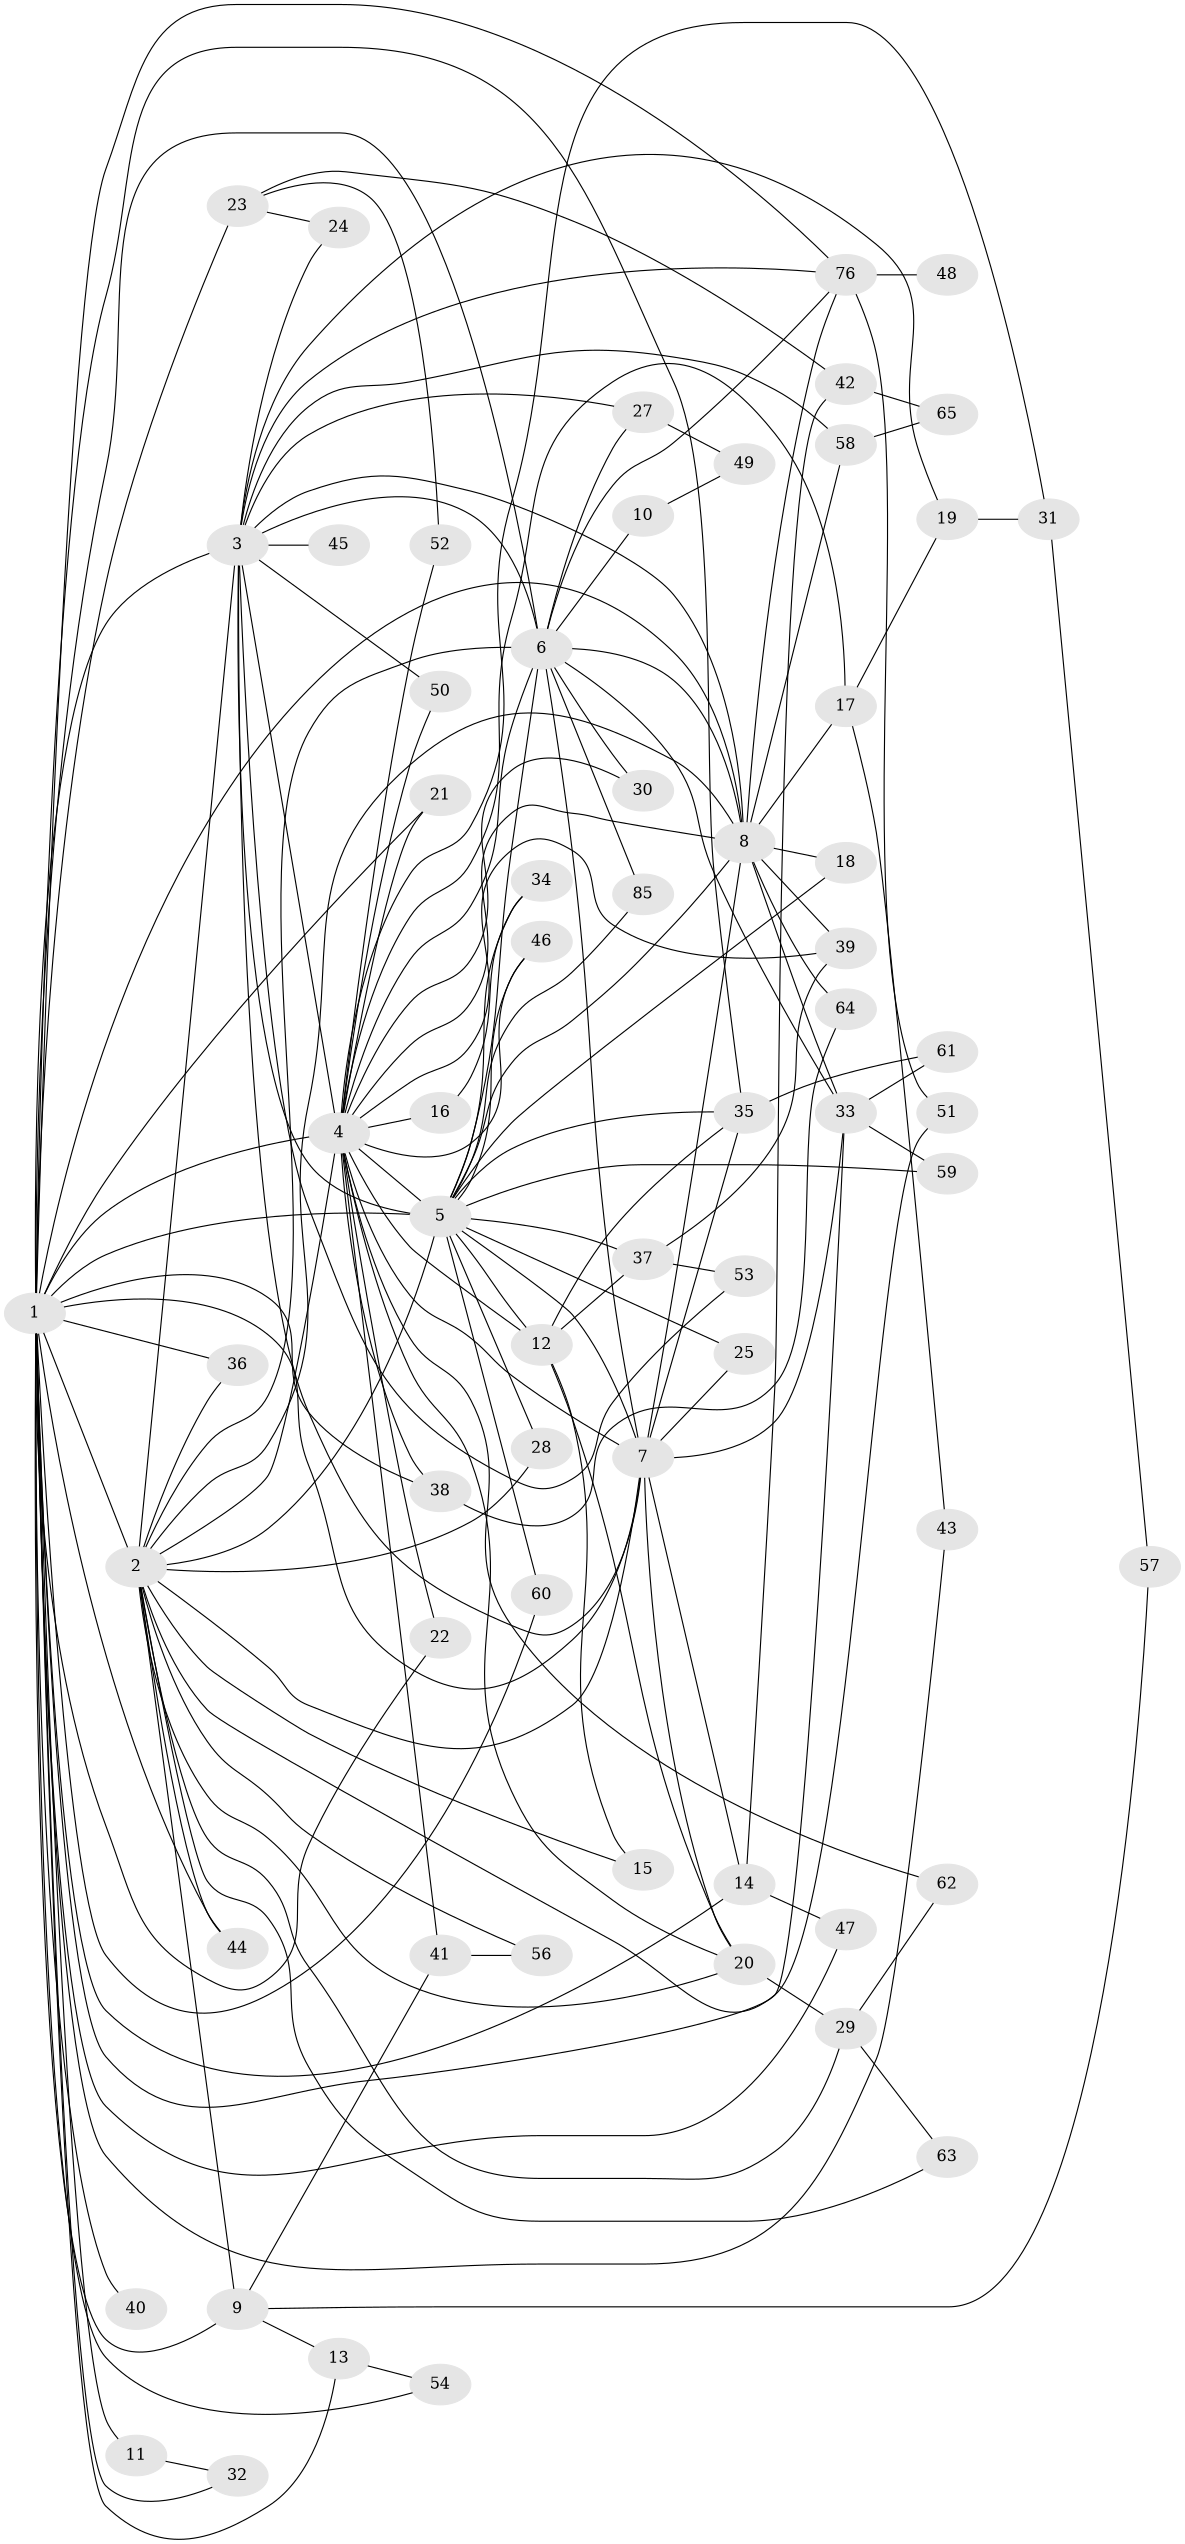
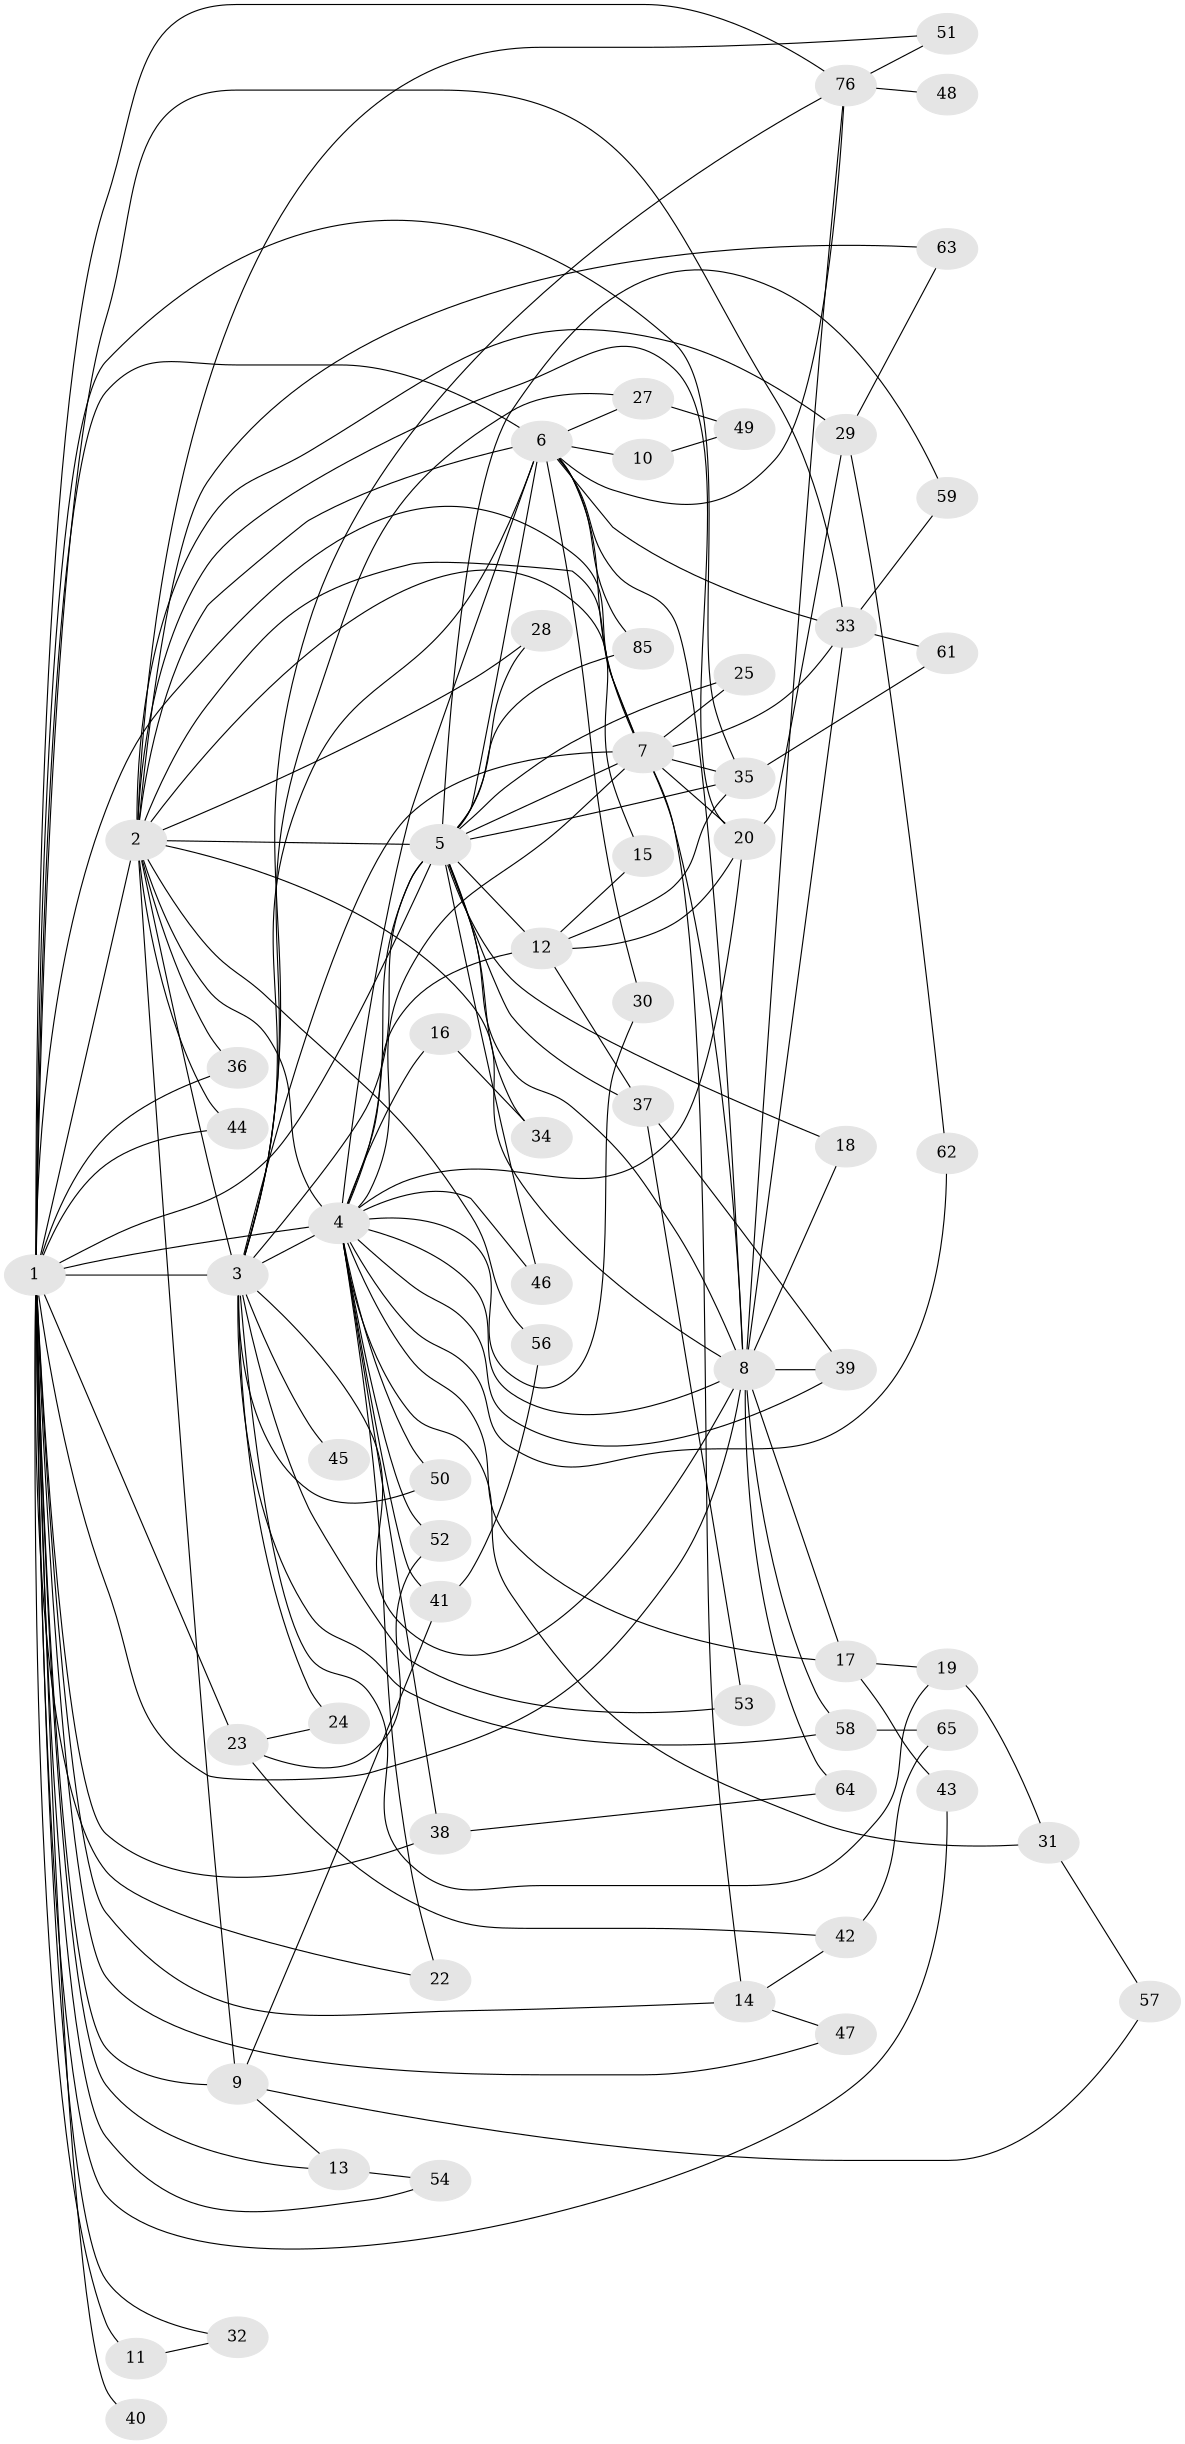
node "21": removed
node "60": removed
